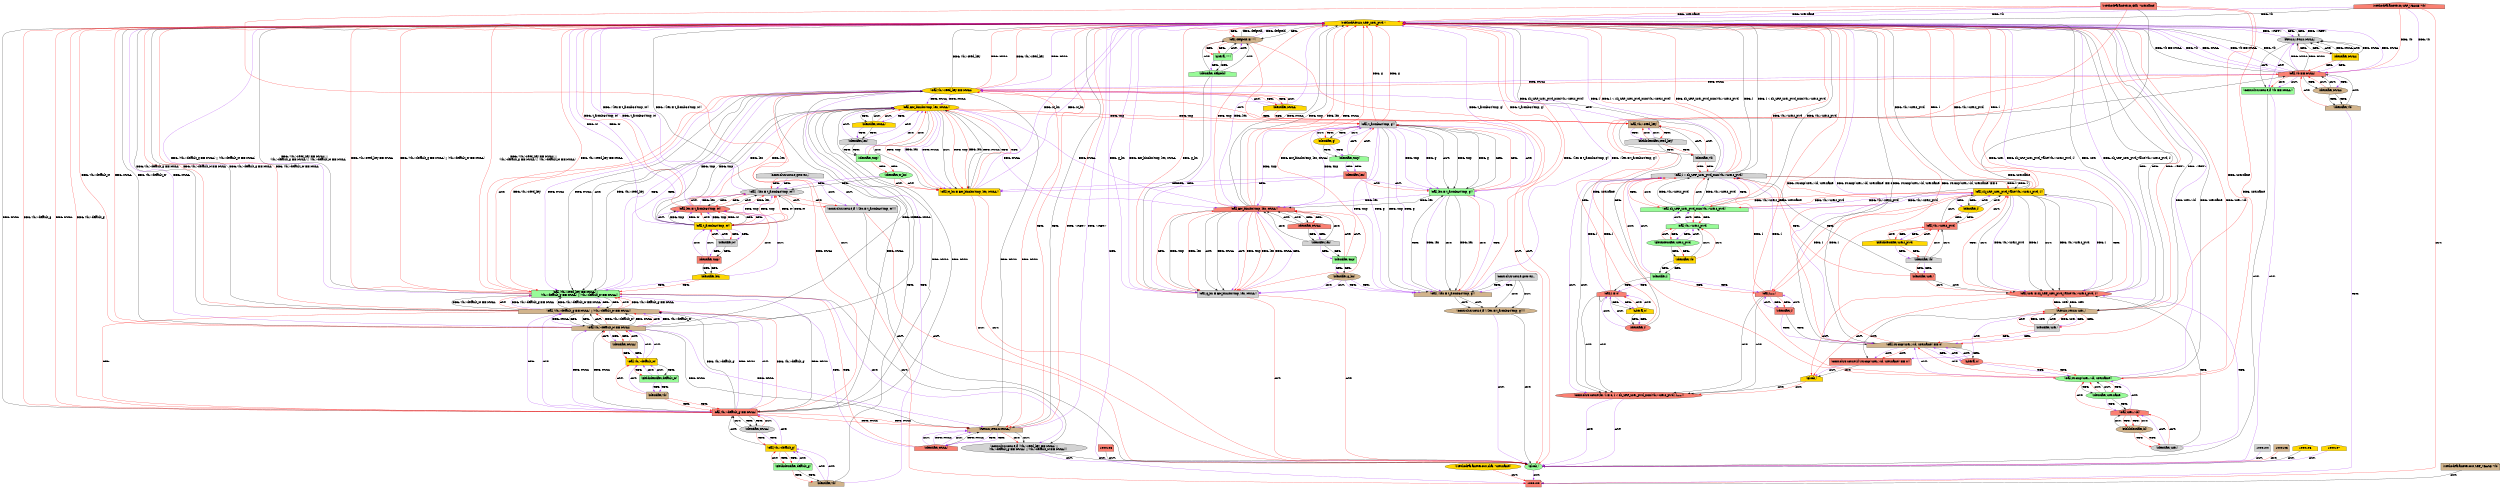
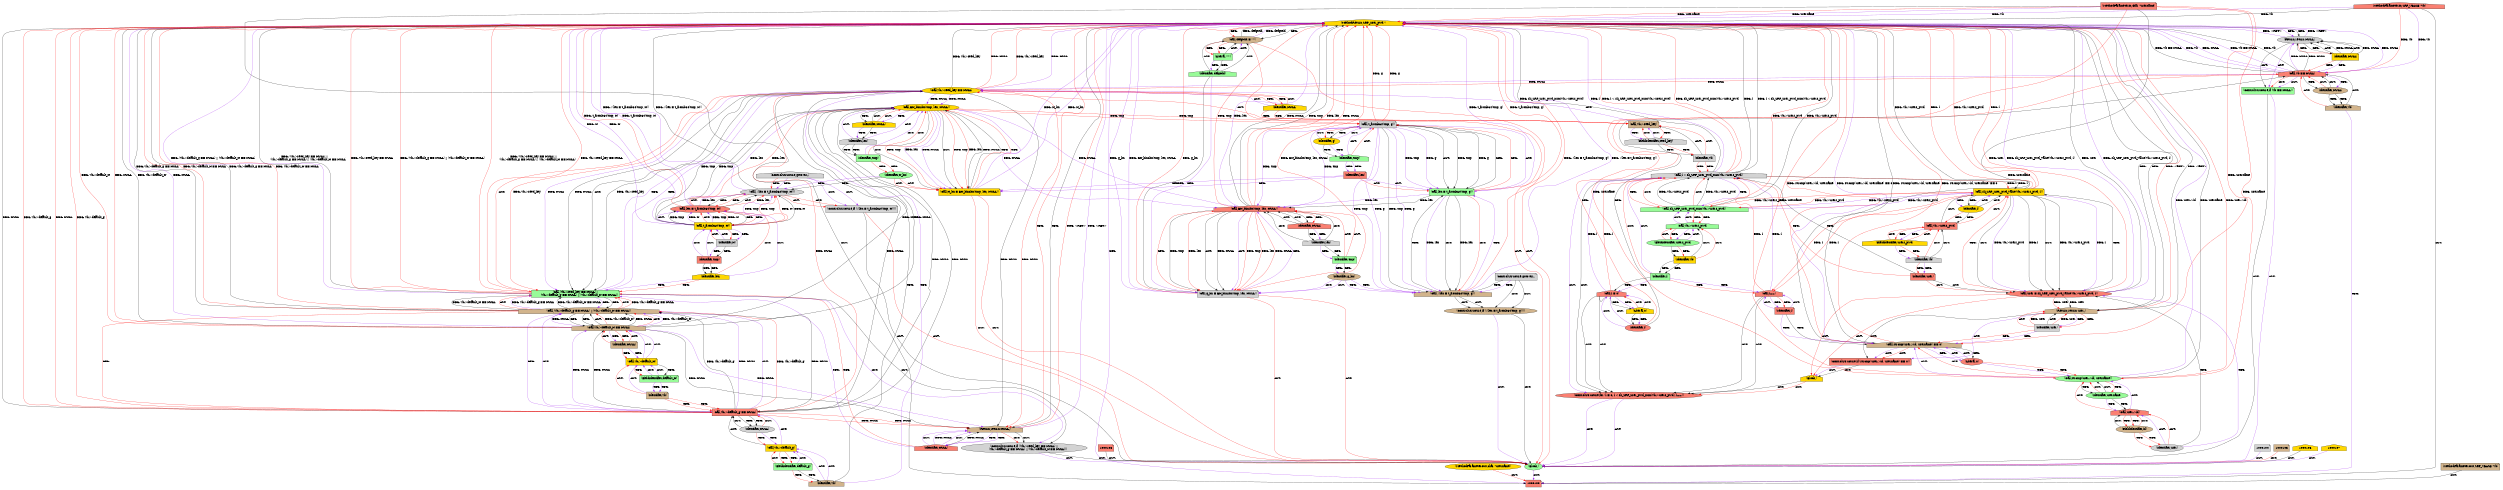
edge "(MethodParameterIn,char *username)" -> "1000100": color red -> black
edge "(MethodParameterIn,SRP_VBASE *vb)" -> "1000100": color red -> black
